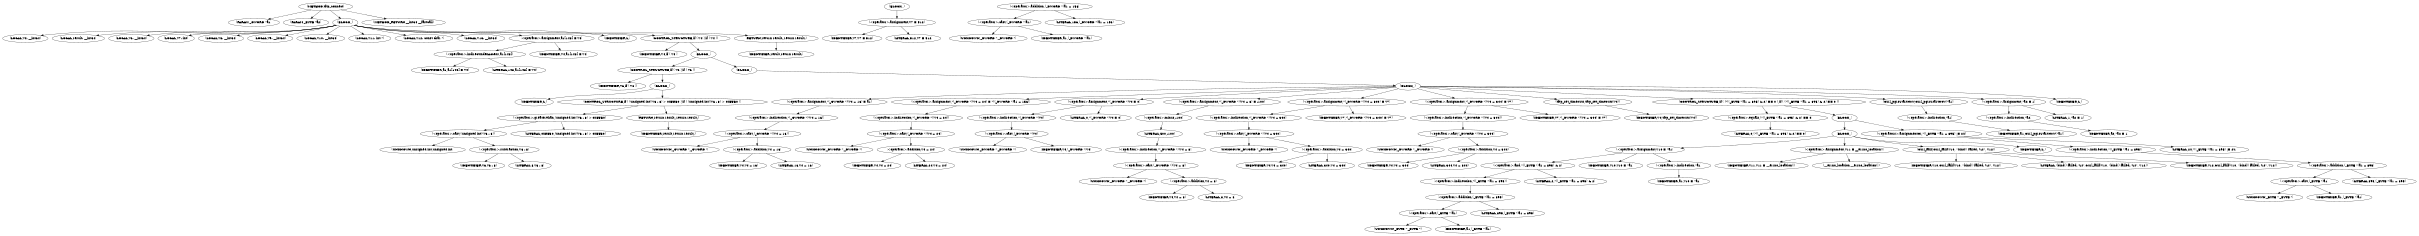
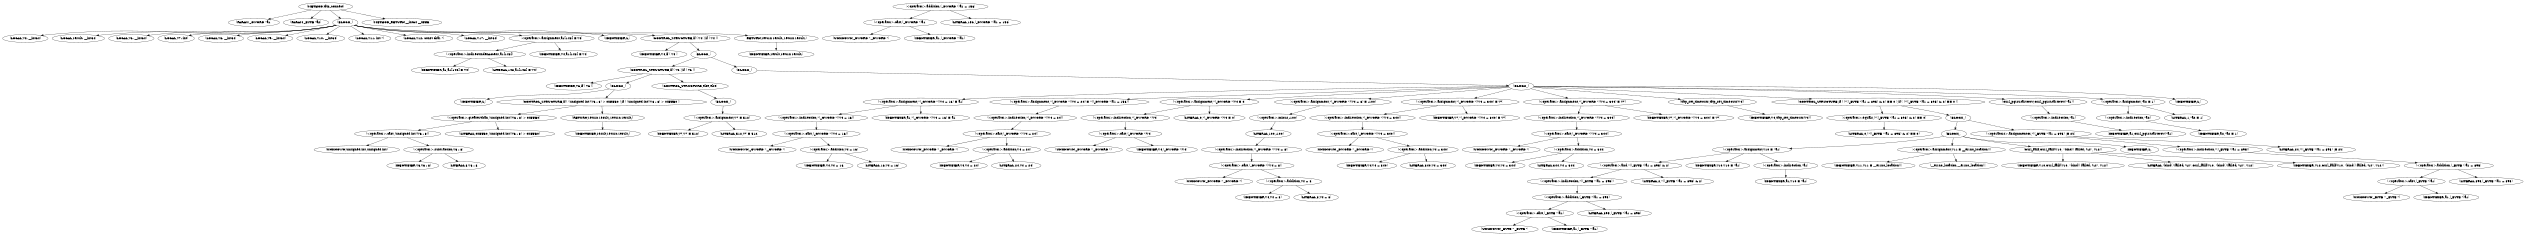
node "(METHOD_RETURN,__int64 __fastcall)": label "(METHOD_RETURN,__int64 __fastcall)" -> "(METHOD_RETURN,__int64 __xFFB)"
node "(LOCAL,v13: __int64)": label "(LOCAL,v13: __int64)" -> "(LOCAL,v17: __int64)"
node "(CONTROL_STRUCTURE,else,else)": added
node "(IDENTIFIER,a1,*(_QWORD *)(v4 + 16) = a1)": added
node "(LITERAL,500,-100)": label "(LITERAL,500,-100)" -> "(LITERAL,100,-100)"
